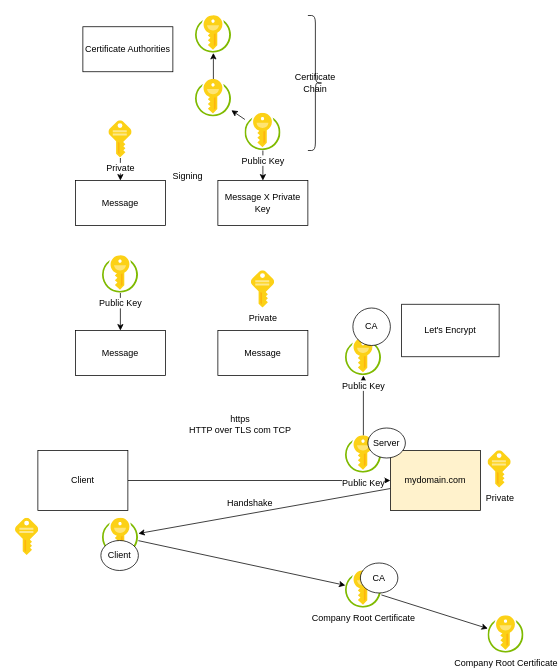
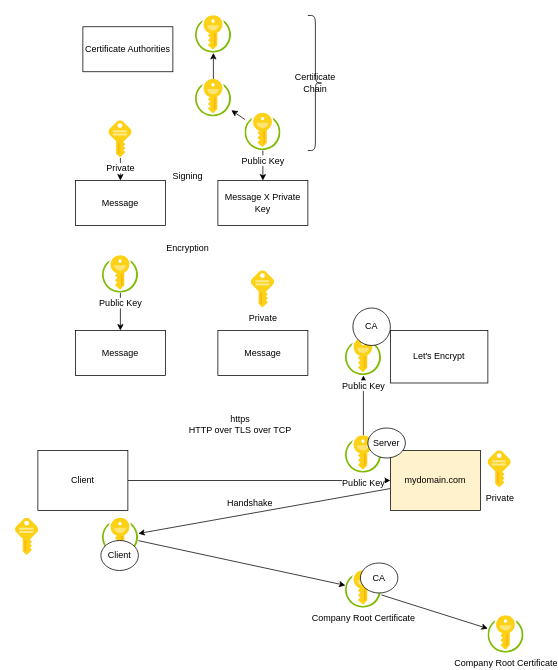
node "Encryption": added
node "Let's Encrypt": moved (450, 330) -> (439, 357)
node "https HTTP over TLS com TCP": label "https HTTP over TLS com TCP" -> "https HTTP over TLS over TCP"
